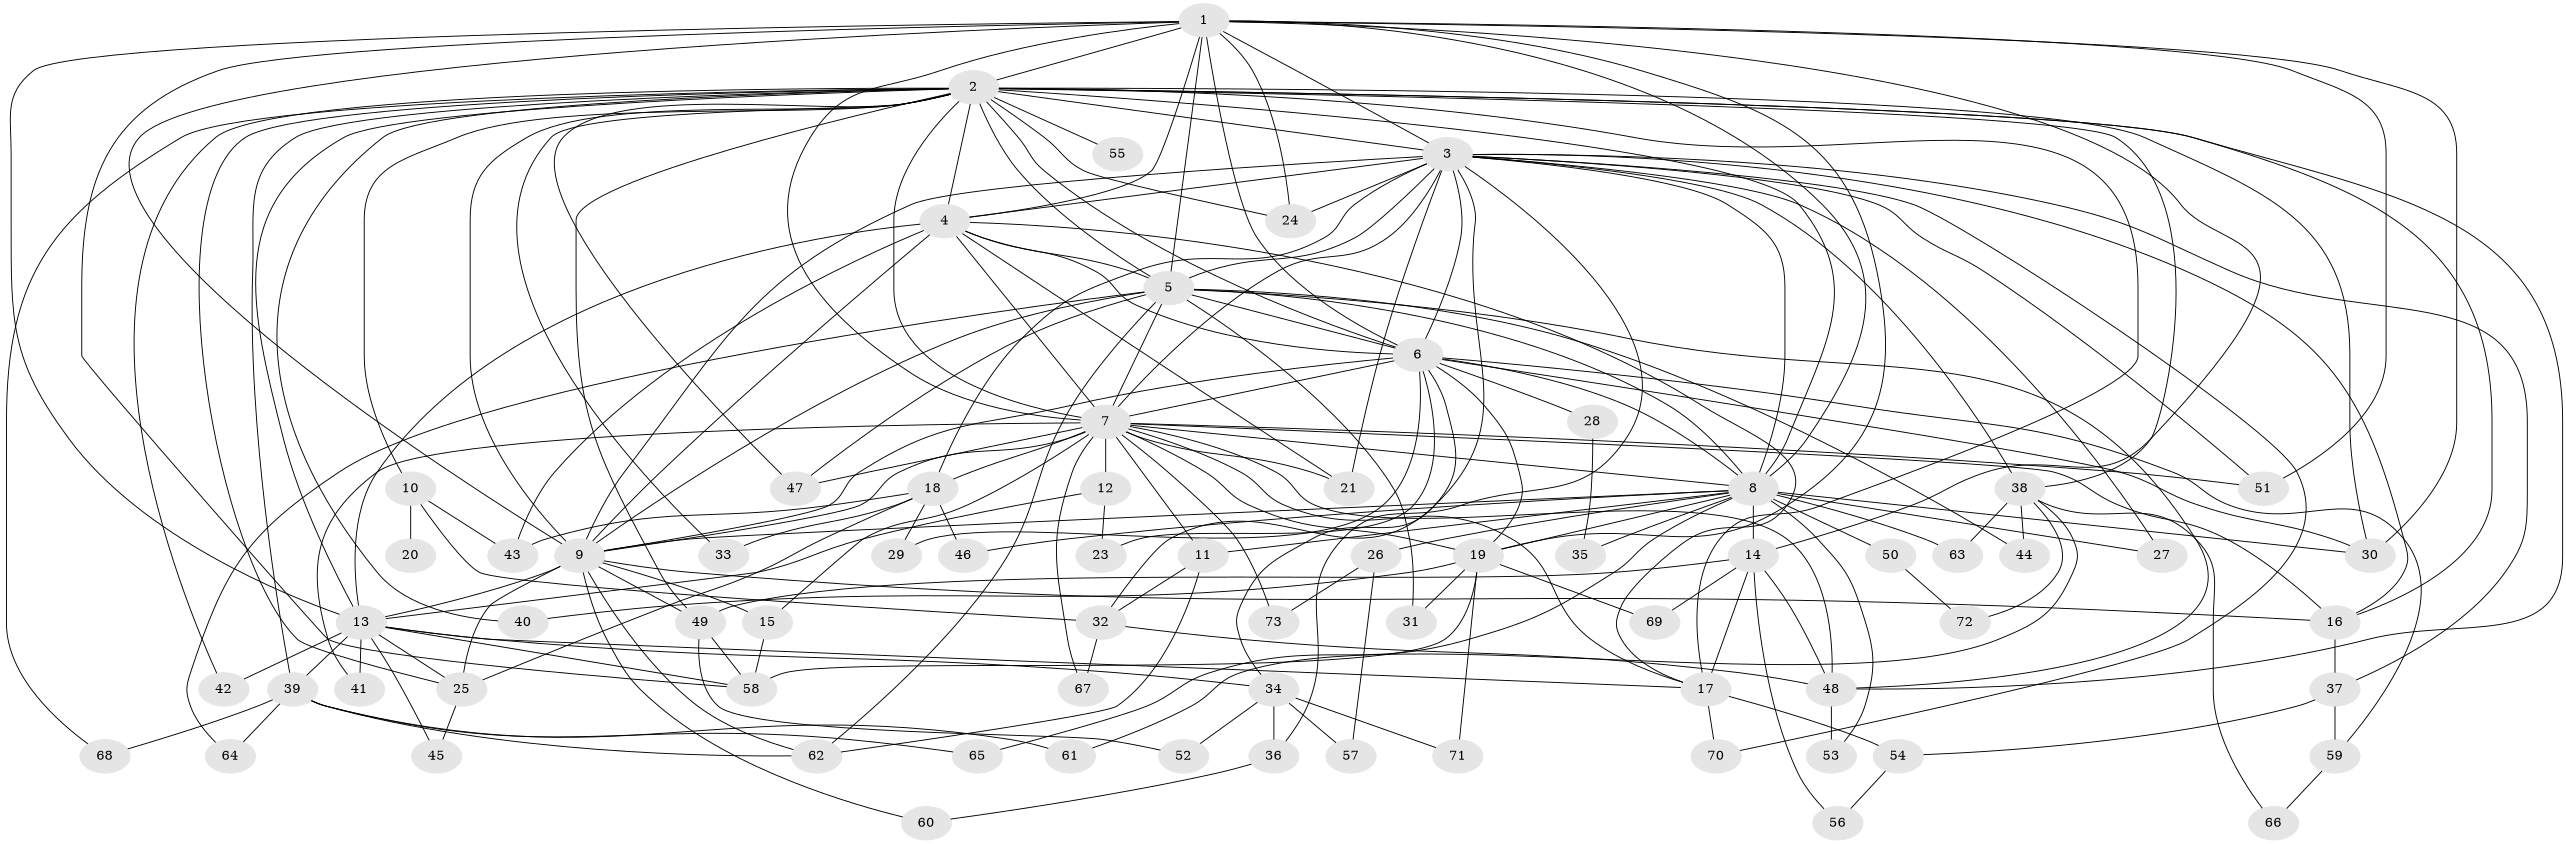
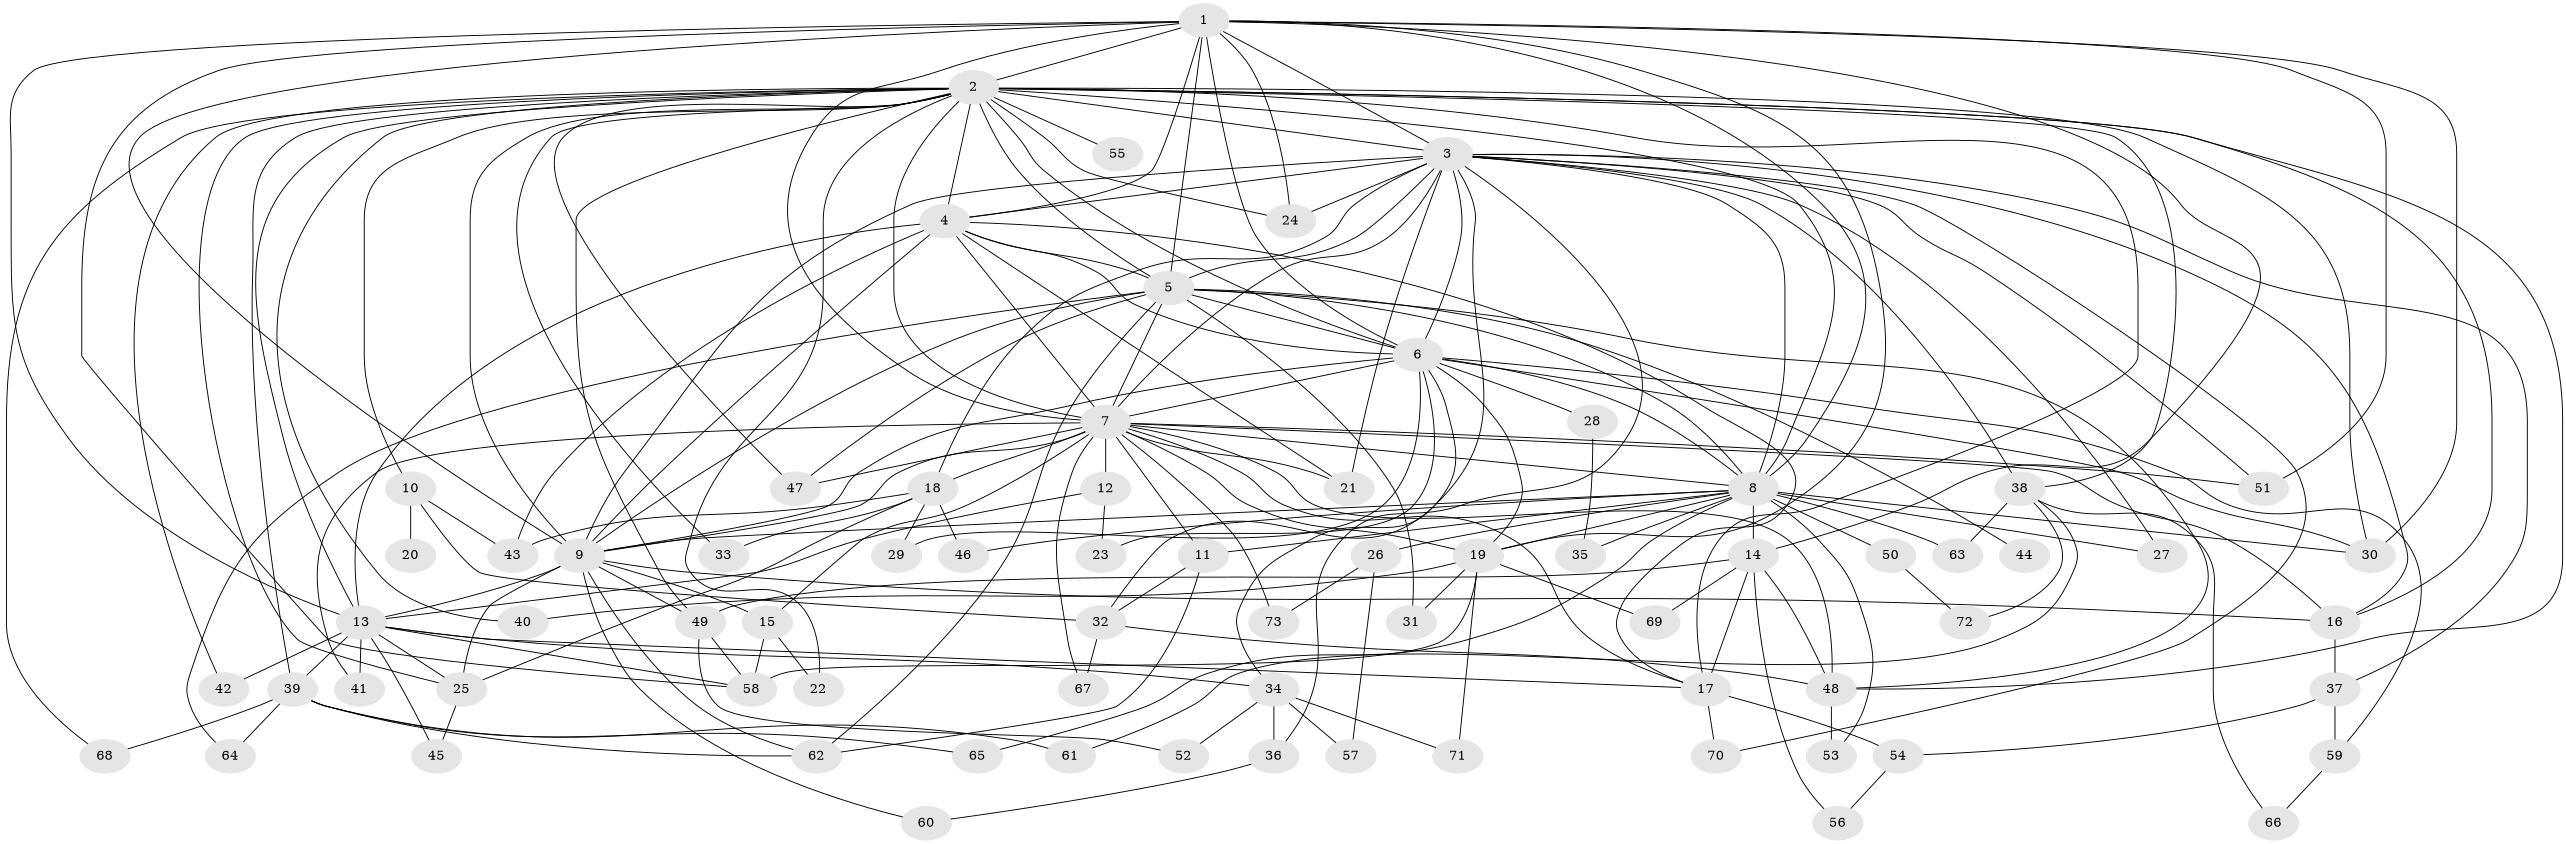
edge "38" -- "44": removed
node "22": added
